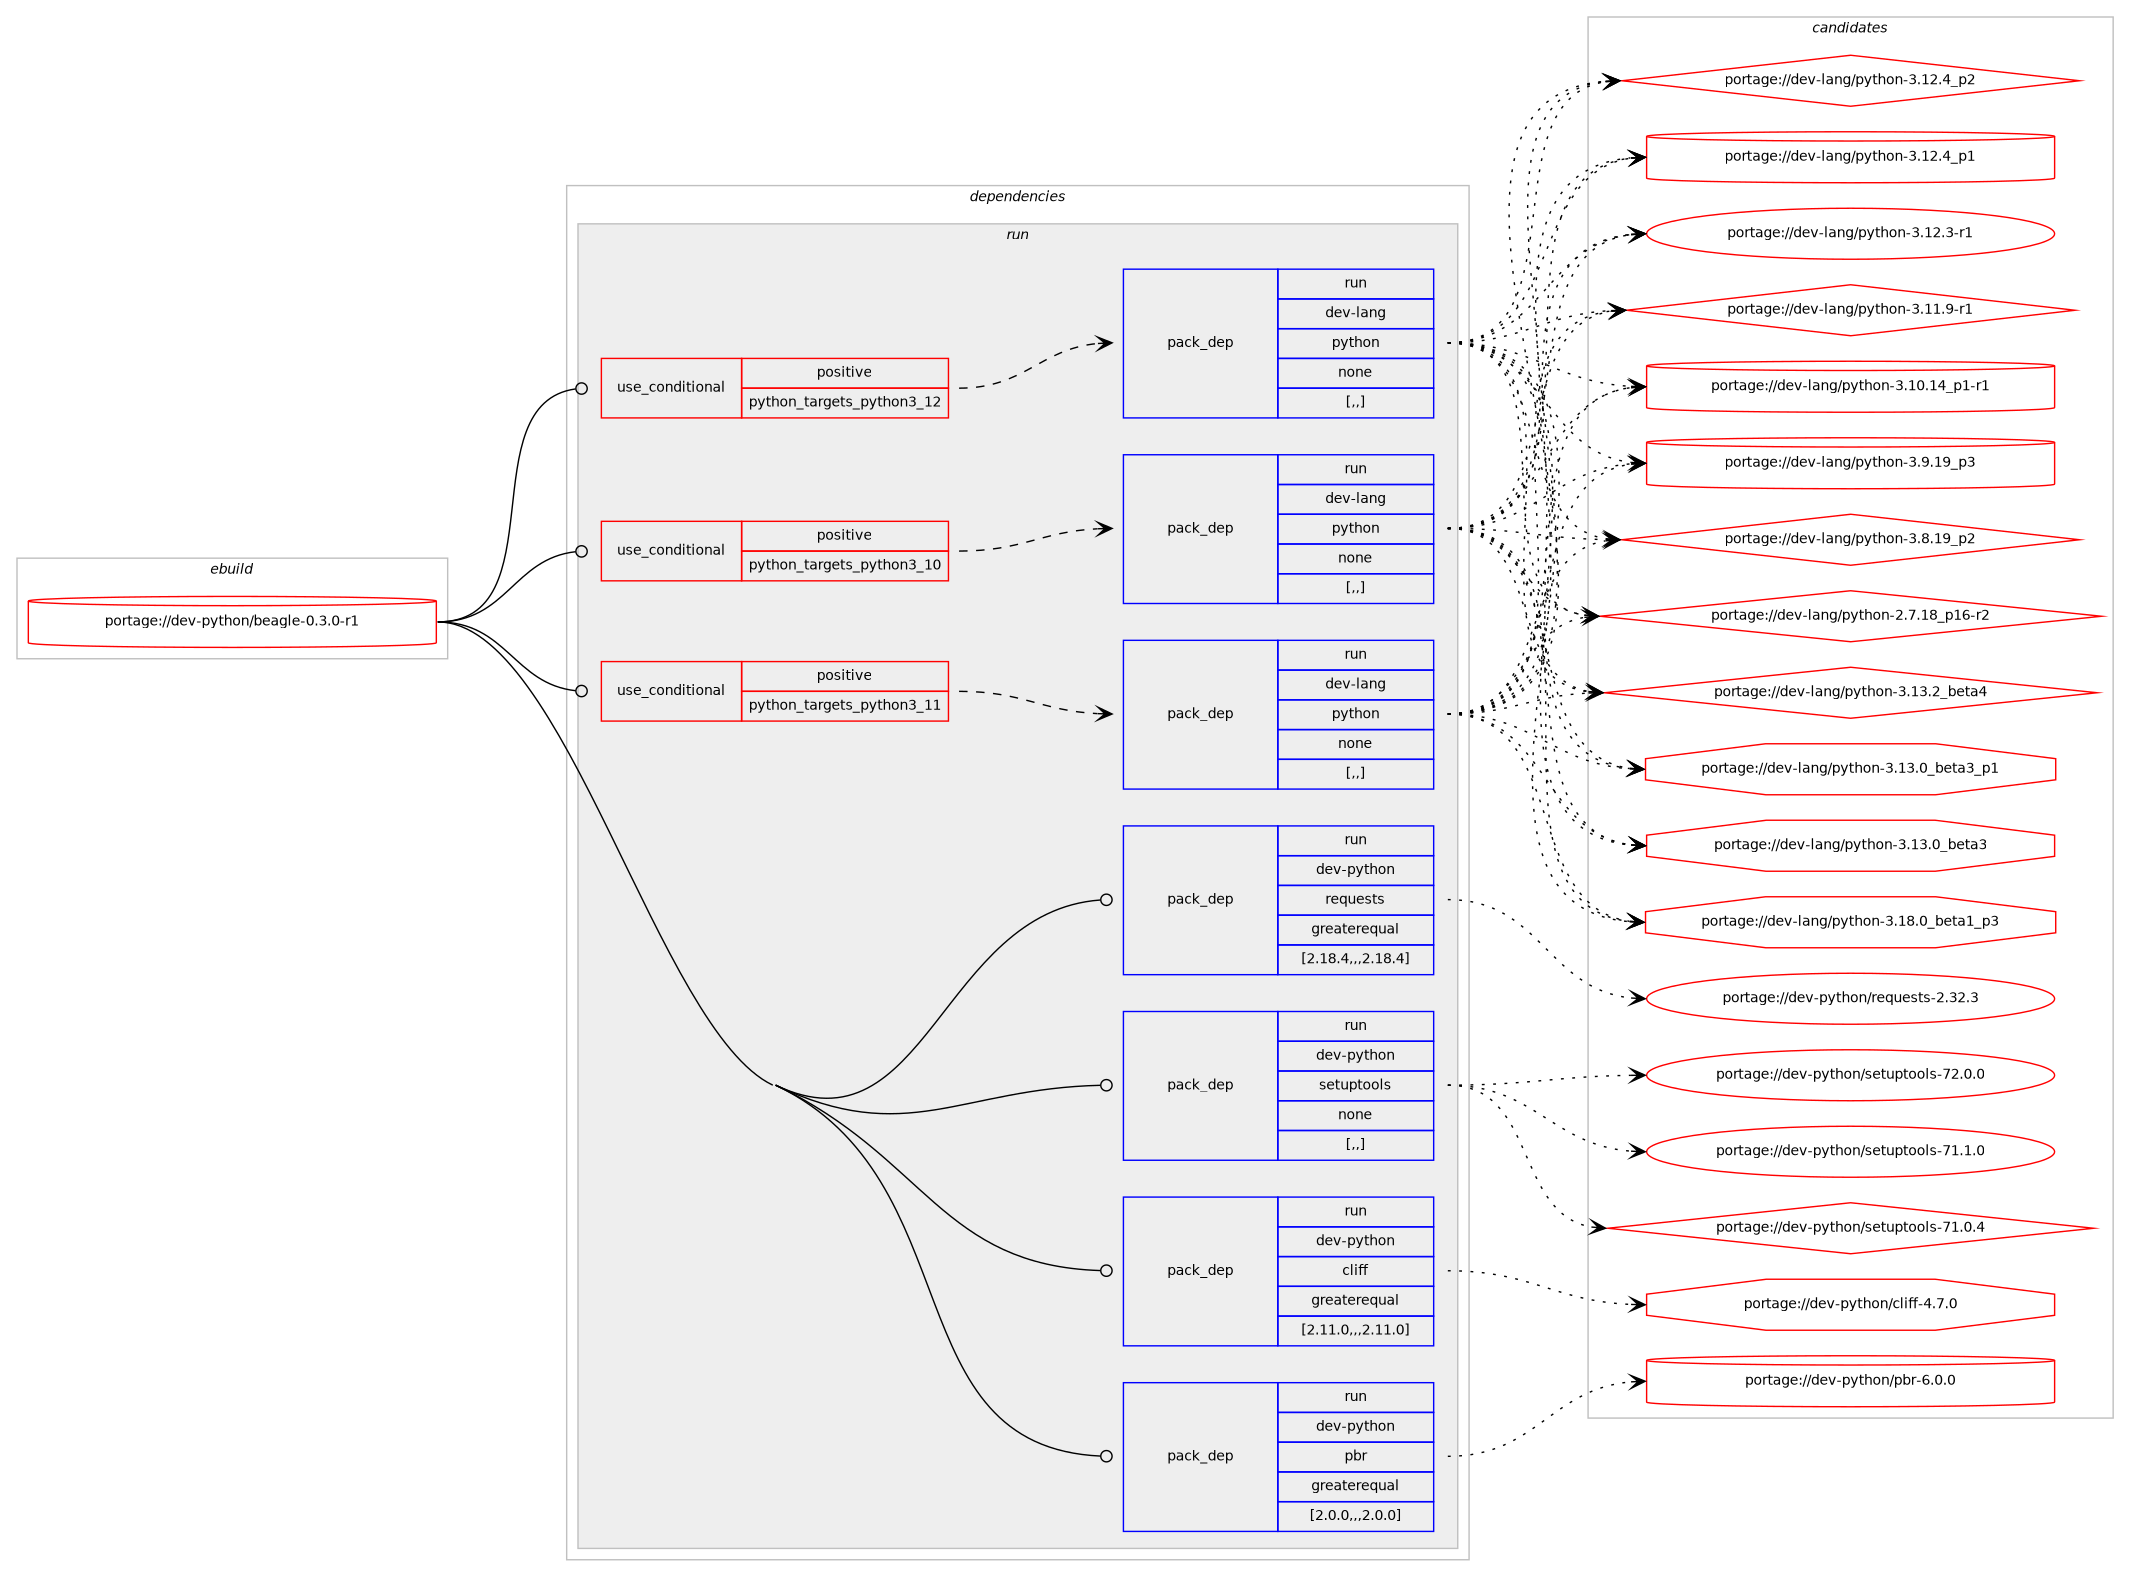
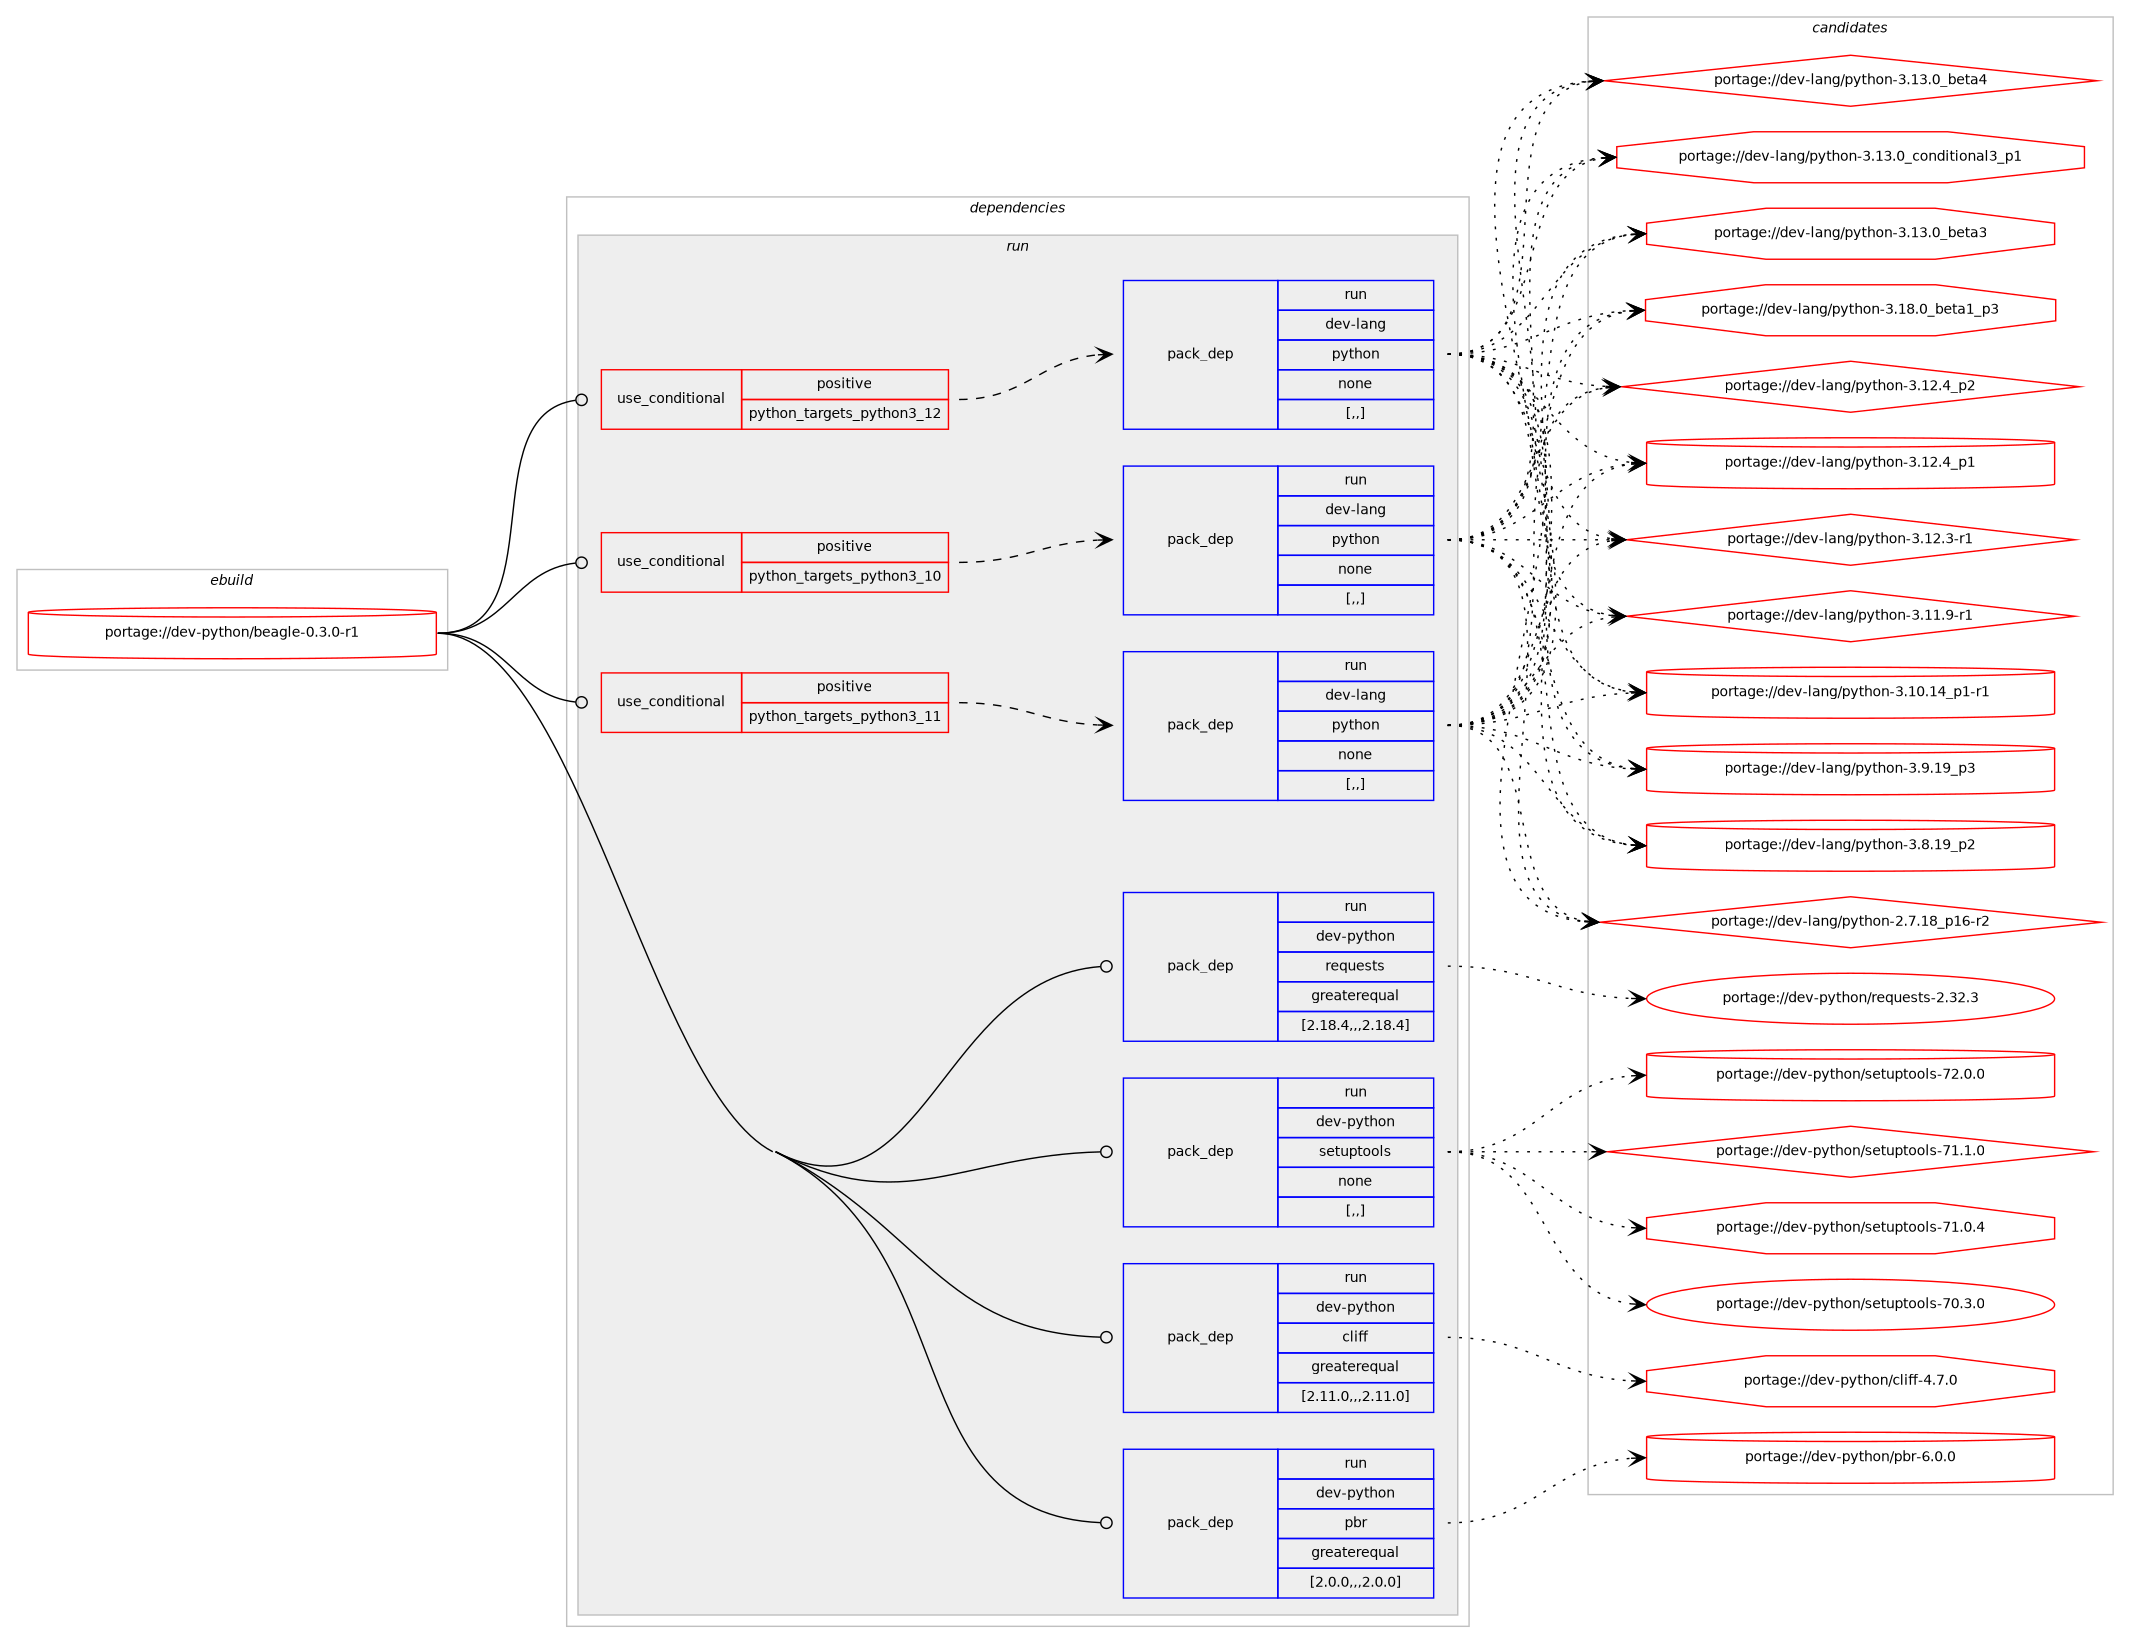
node "portage://dev-lang/python-3.12.3-r1": shape ellipse -> diamond
node "portage://dev-lang/python-3.8.19_p2": shape diamond -> cylinder
node "portage://dev-lang/python-3.13.2_beta4": label "portage://dev-lang/python-3.13.2_beta4" -> "portage://dev-lang/python-3.13.0_beta4"
node "portage://dev-lang/python-3.13.0_beta3_p1": label "portage://dev-lang/python-3.13.0_beta3_p1" -> "portage://dev-lang/python-3.13.0_conditional3_p1"
node "portage://dev-python/setuptools-72.0.0": shape ellipse -> cylinder
node "portage://dev-python/setuptools-71.1.0": shape ellipse -> diamond
node "portage://dev-python/setuptools-71.0.4": shape diamond -> octagon
node "portage://dev-python/setuptools-70.3.0": added
